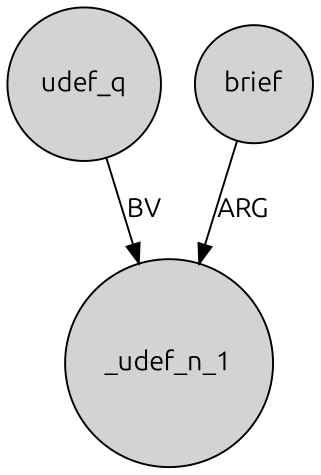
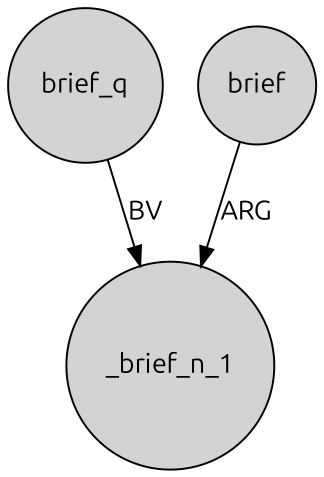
node "udef_q": label "udef_q" -> "brief_q"
node "_udef_n_1": label "_udef_n_1" -> "_brief_n_1"
